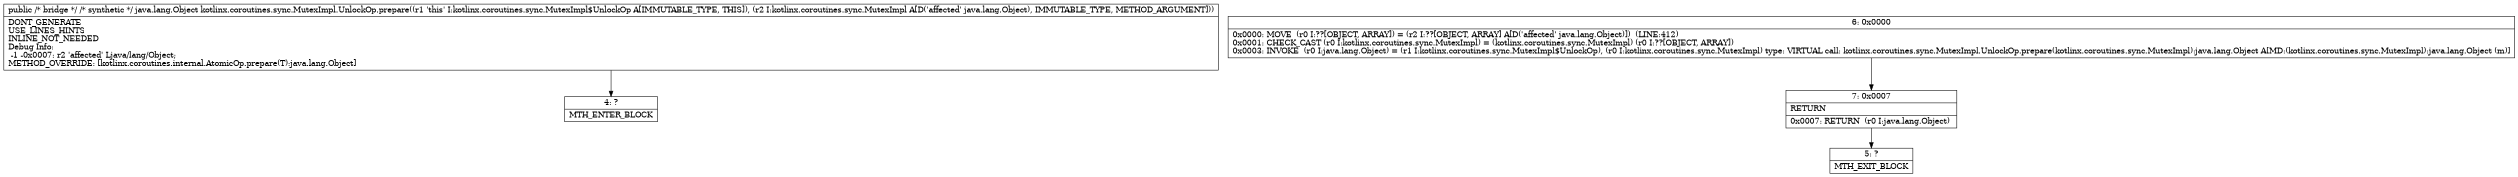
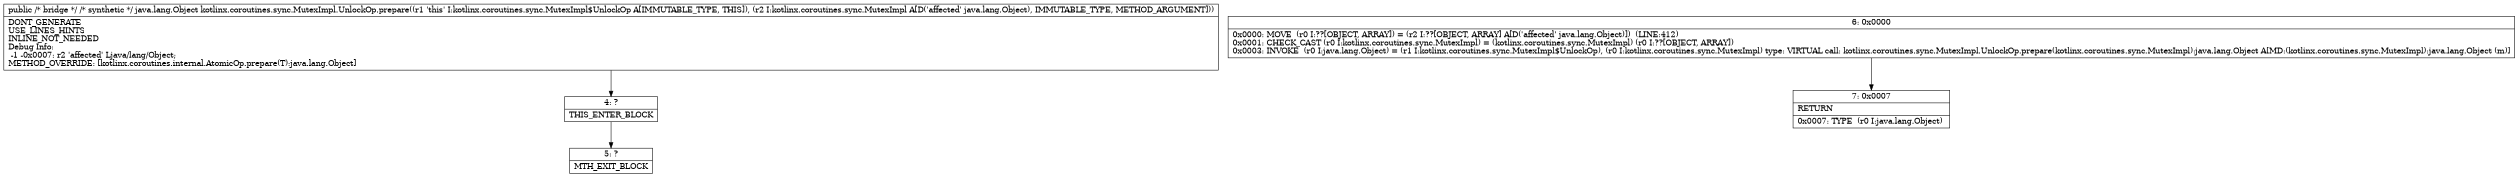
node "4: ?": text "MTH_ENTER_BLOCK" -> "THIS_ENTER_BLOCK"
node "7: 0x0007": text "0x0007: RETURN  (r0 I:java.lang.Object)" -> "0x0007: TYPE  (r0 I:java.lang.Object)"
edge "7: 0x0007" -> "5: ?": now "4: ?" -> "5: ?"
